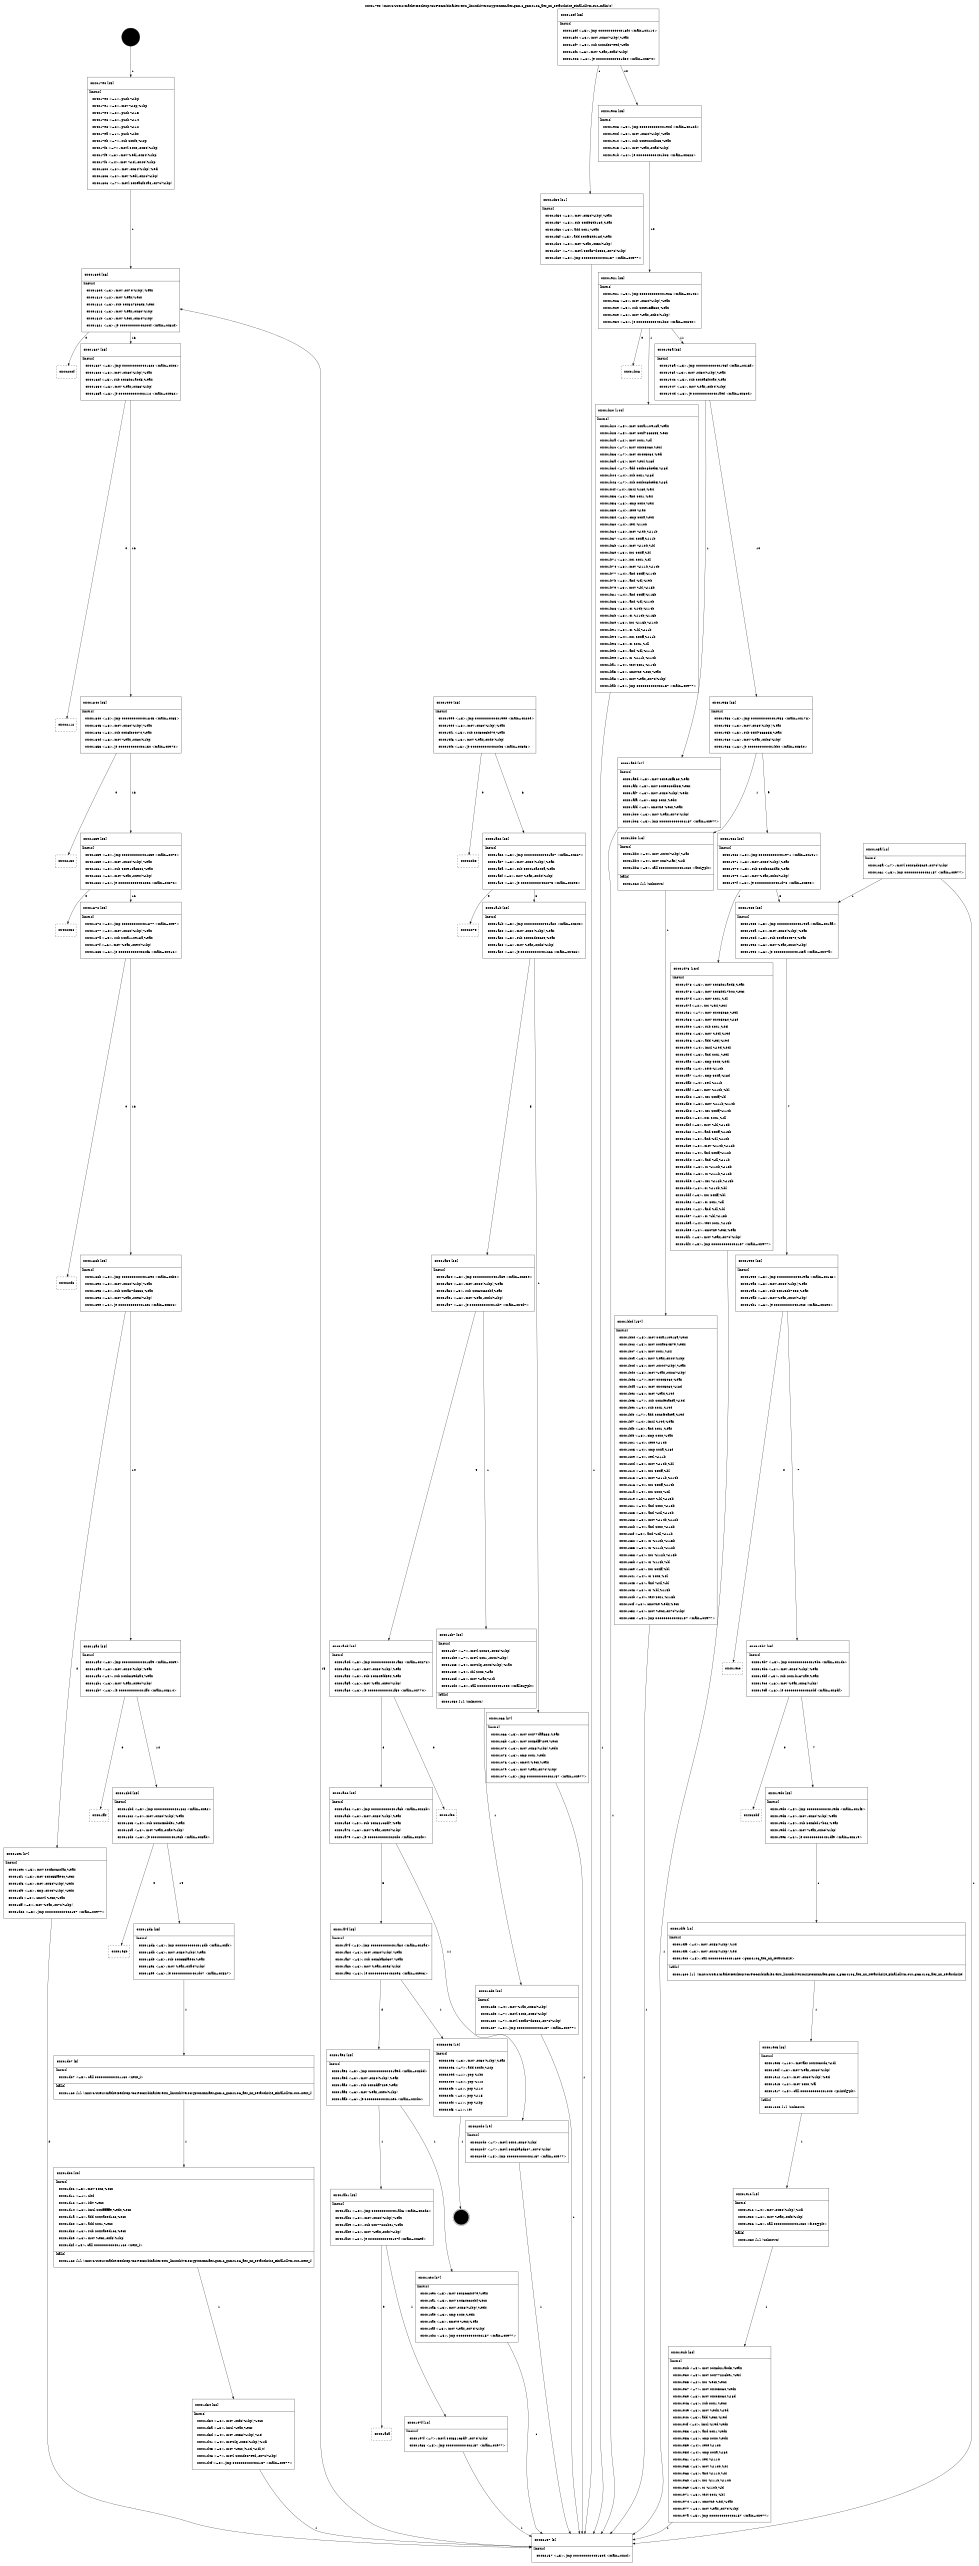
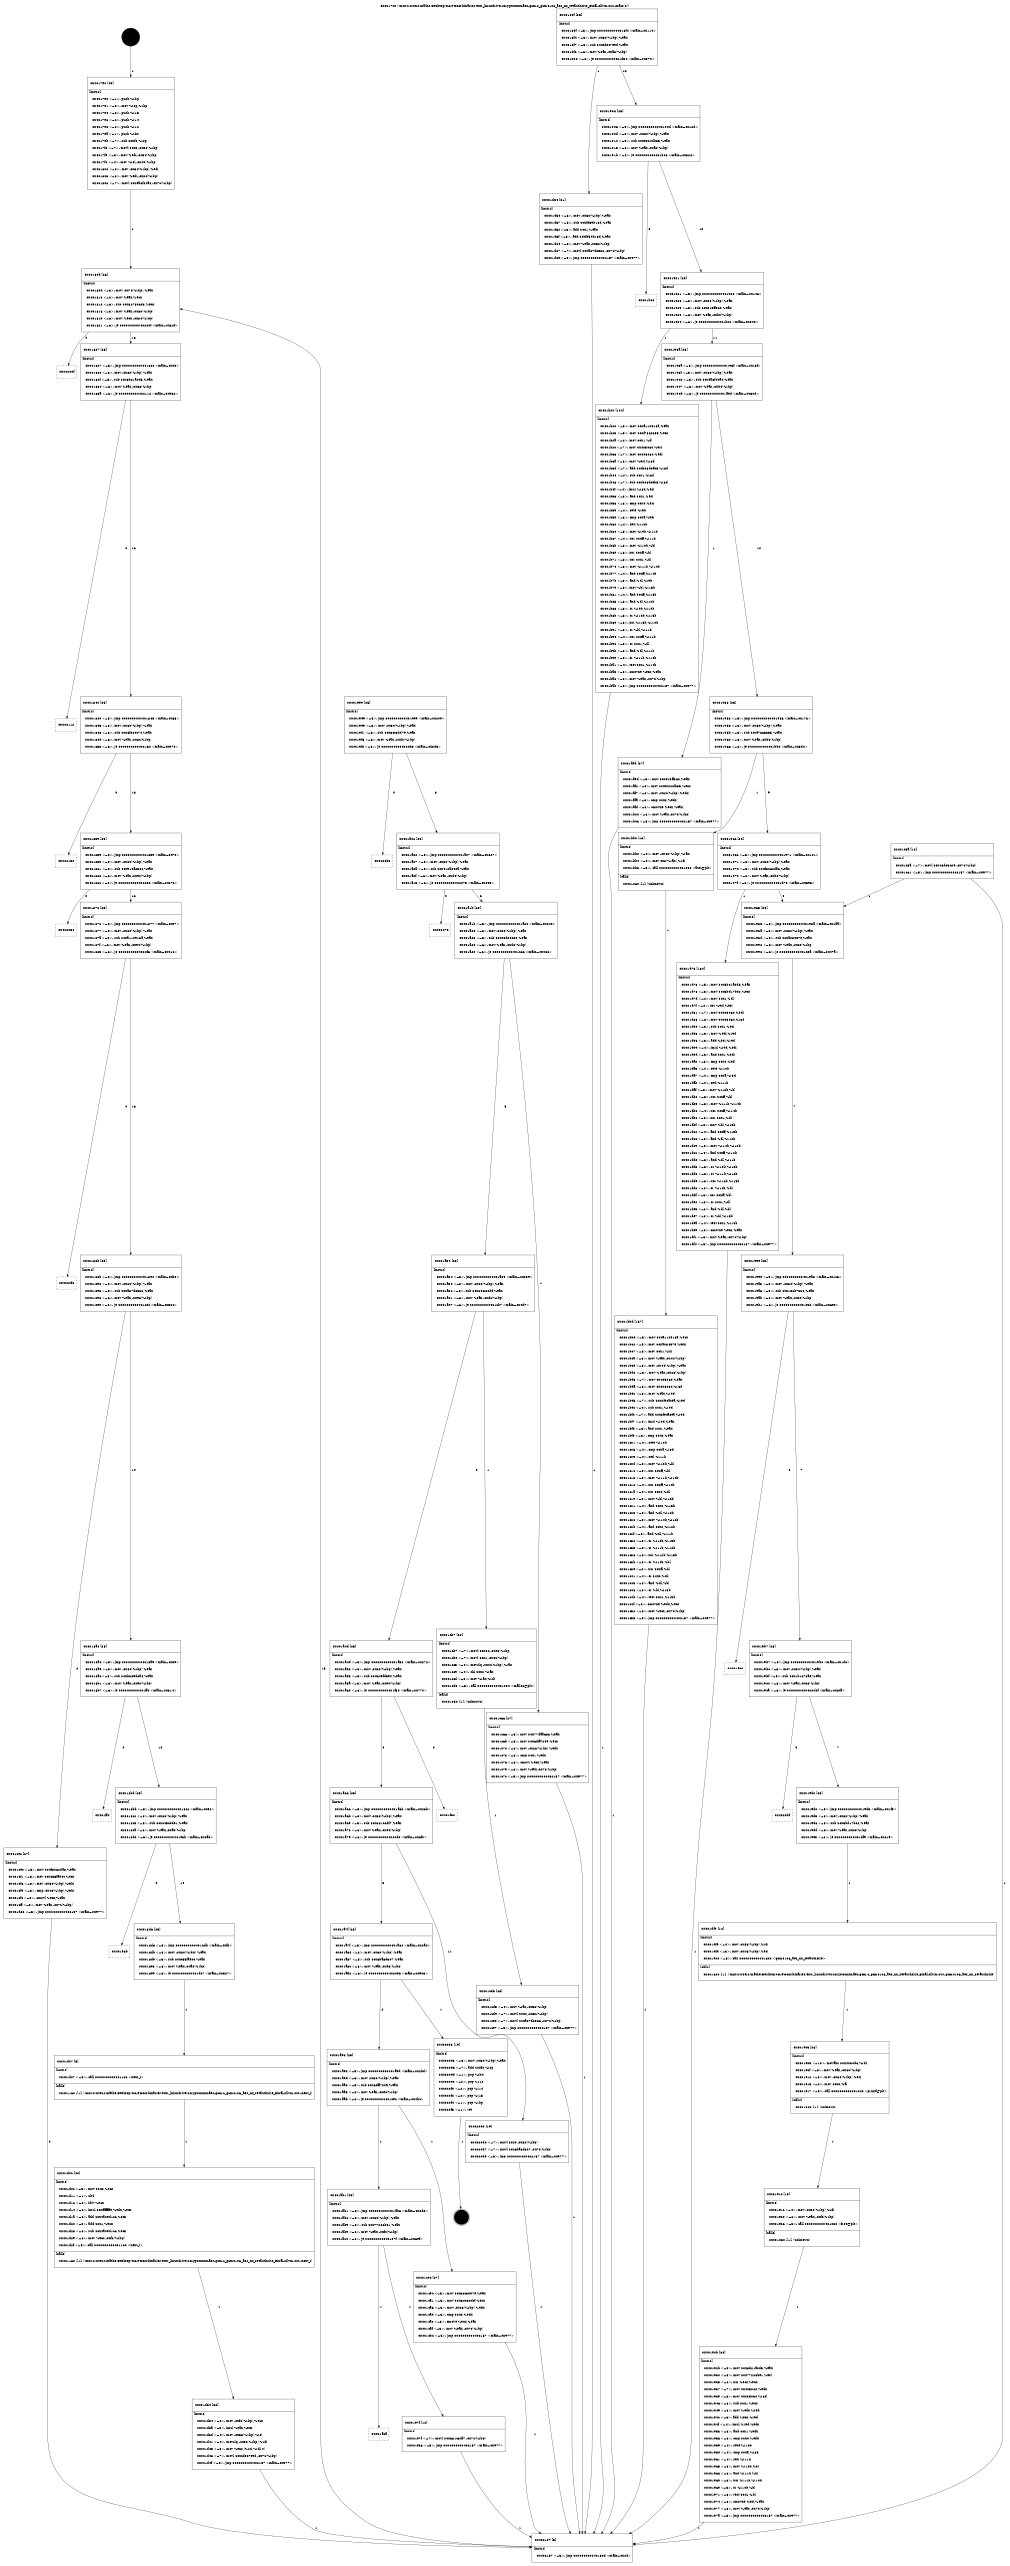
edge "0x401921 [25]" -> "0x401b08": now "0x401908 [25]" -> "0x401b08"
edge "0x401ab1 [25]" -> "0x401aca": label " 0" -> " 1"
